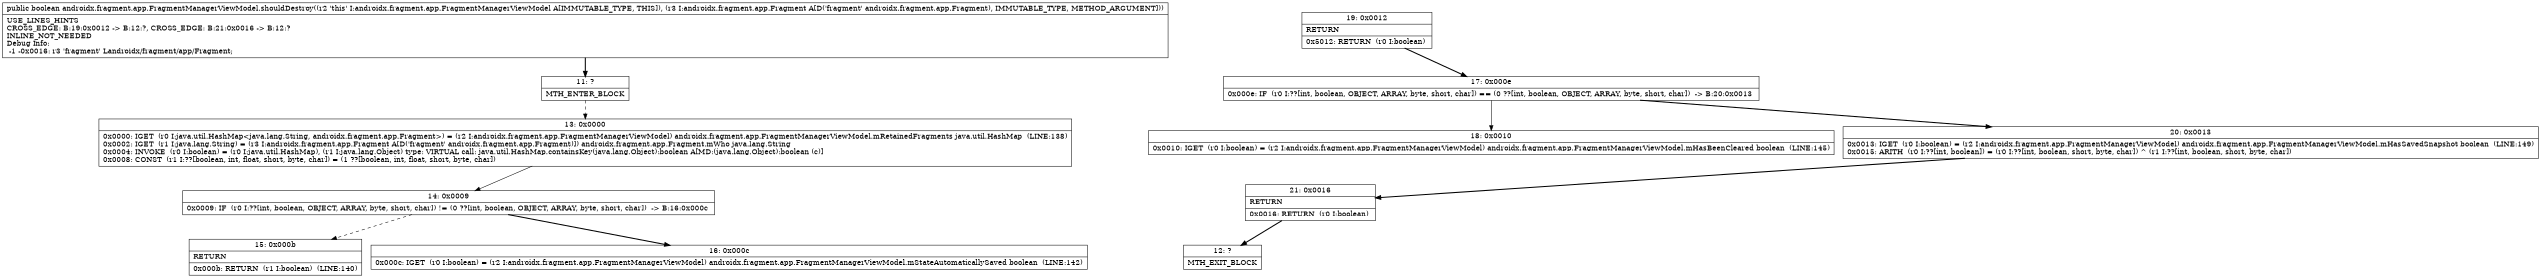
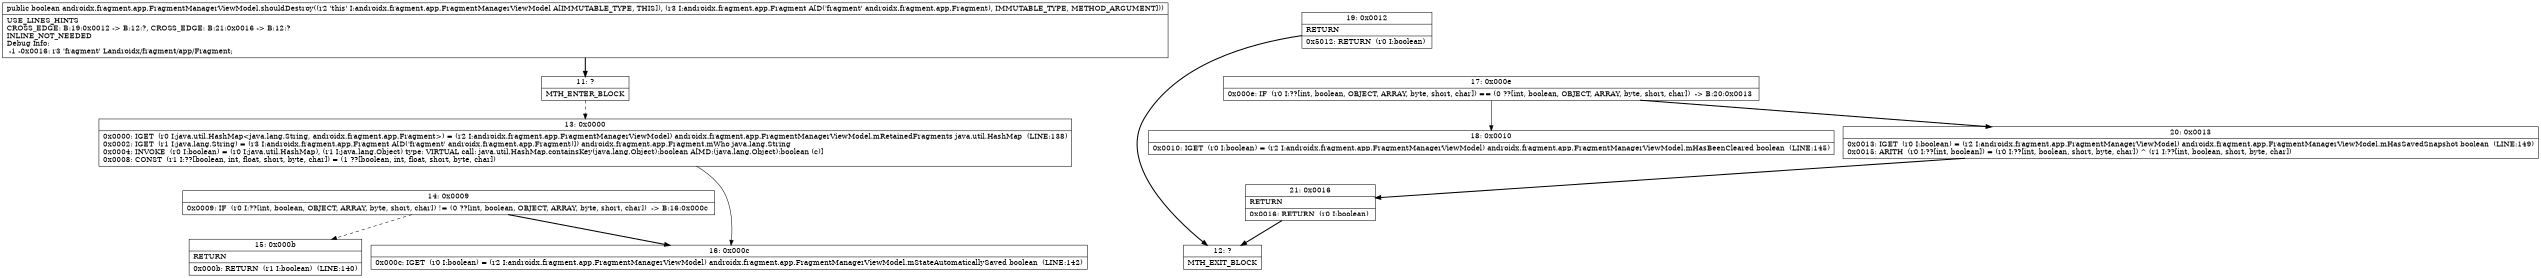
edge "19: 0x0012" -> "17: 0x000e": now "19: 0x0012" -> "12: ?"
edge "13: 0x0000" -> "14: 0x0009": now "13: 0x0000" -> "16: 0x000c"
